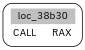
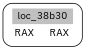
node "loc_38b30": text "CALL       RAX" -> "RAX       RAX"
